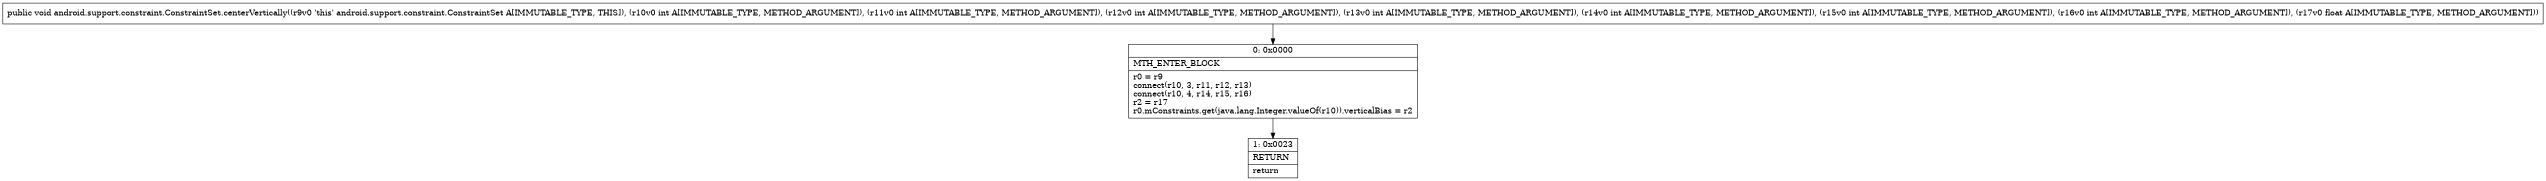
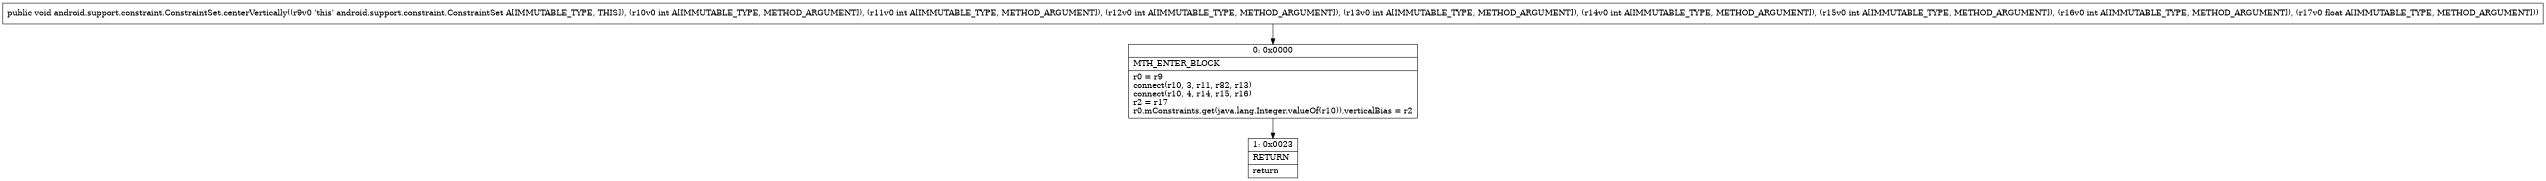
node "0: 0x0000": text "connect(r10, 3, r11, r12, r13)" -> "connect(r10, 3, r11, r82, r13)"
